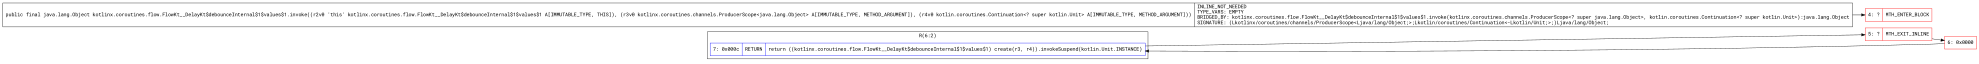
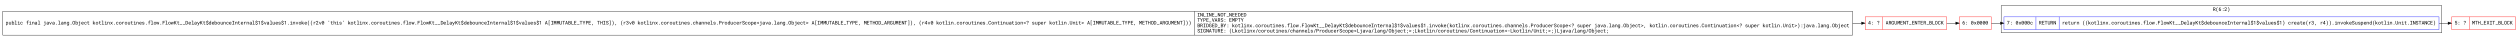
node "4: ?": text "MTH_ENTER_BLOCK" -> "ARGUMENT_ENTER_BLOCK"
node "5: ?": text "MTH_EXIT_INLINE" -> "MTH_EXIT_BLOCK"
edge "5: ?" -> "6: 0x0000": now "4: ?" -> "6: 0x0000"
